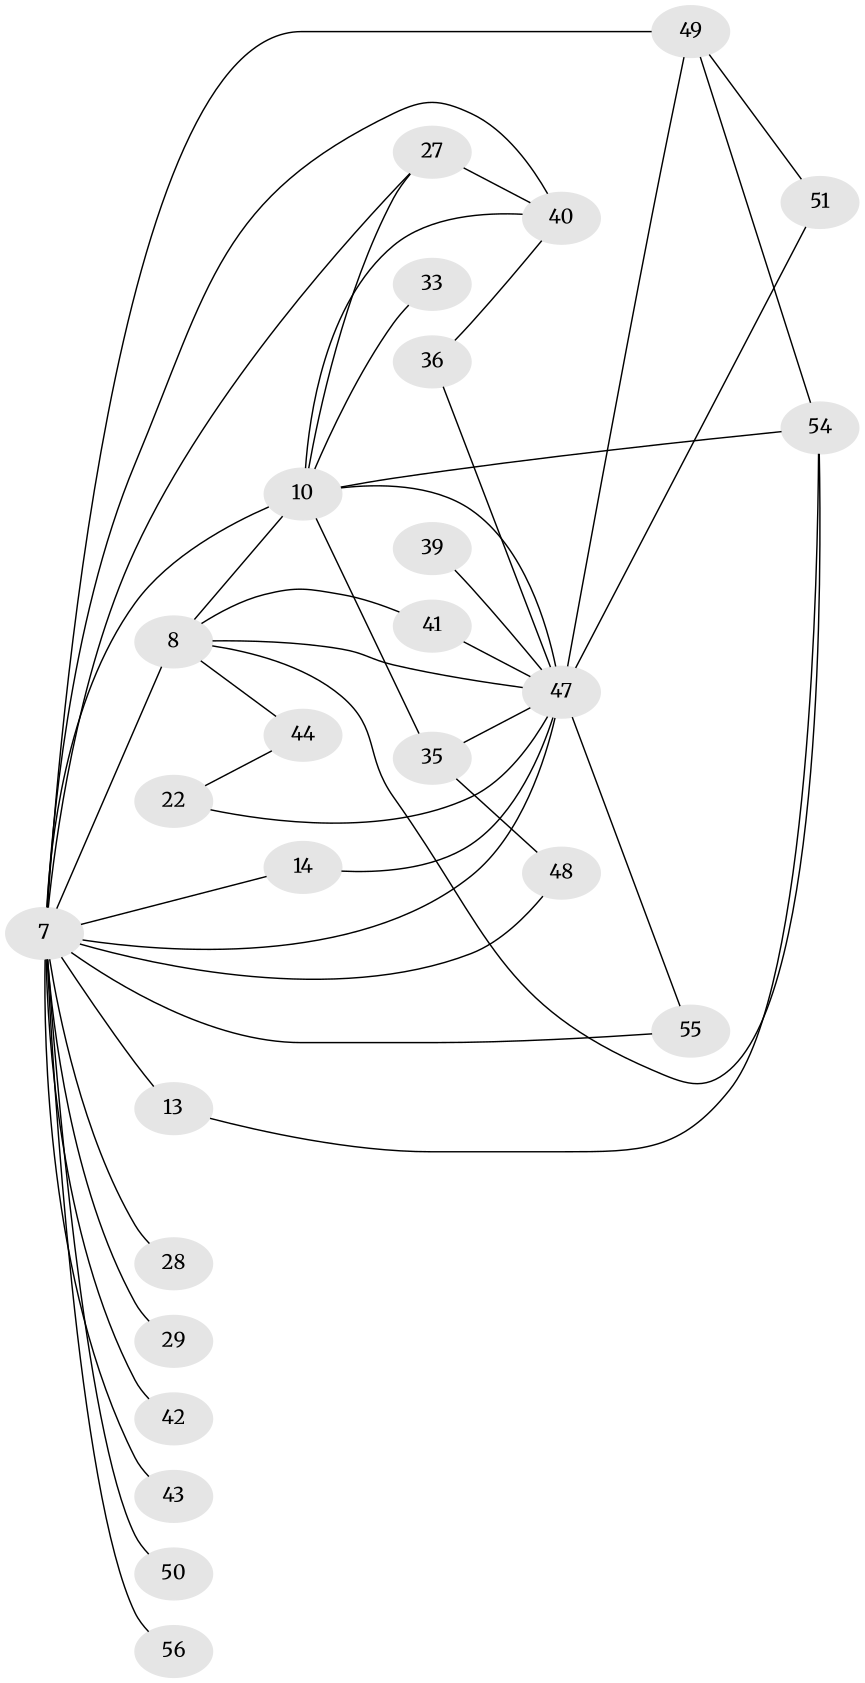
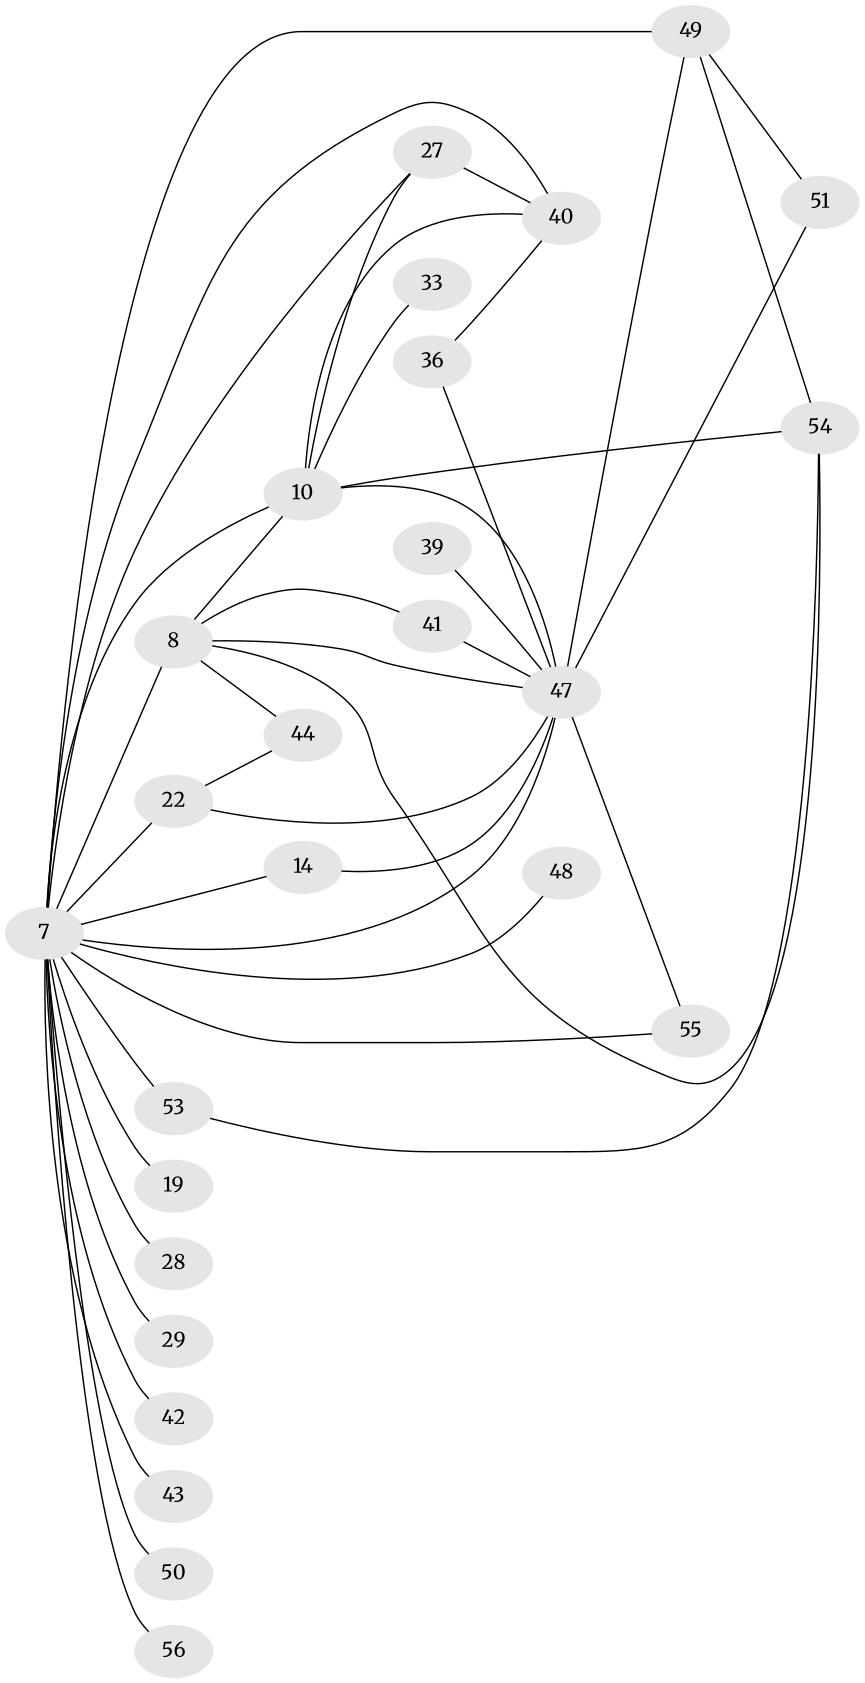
node "35": removed
edge "22" -- "7": added
node "13": label "13" -> "53"
node "19": added
